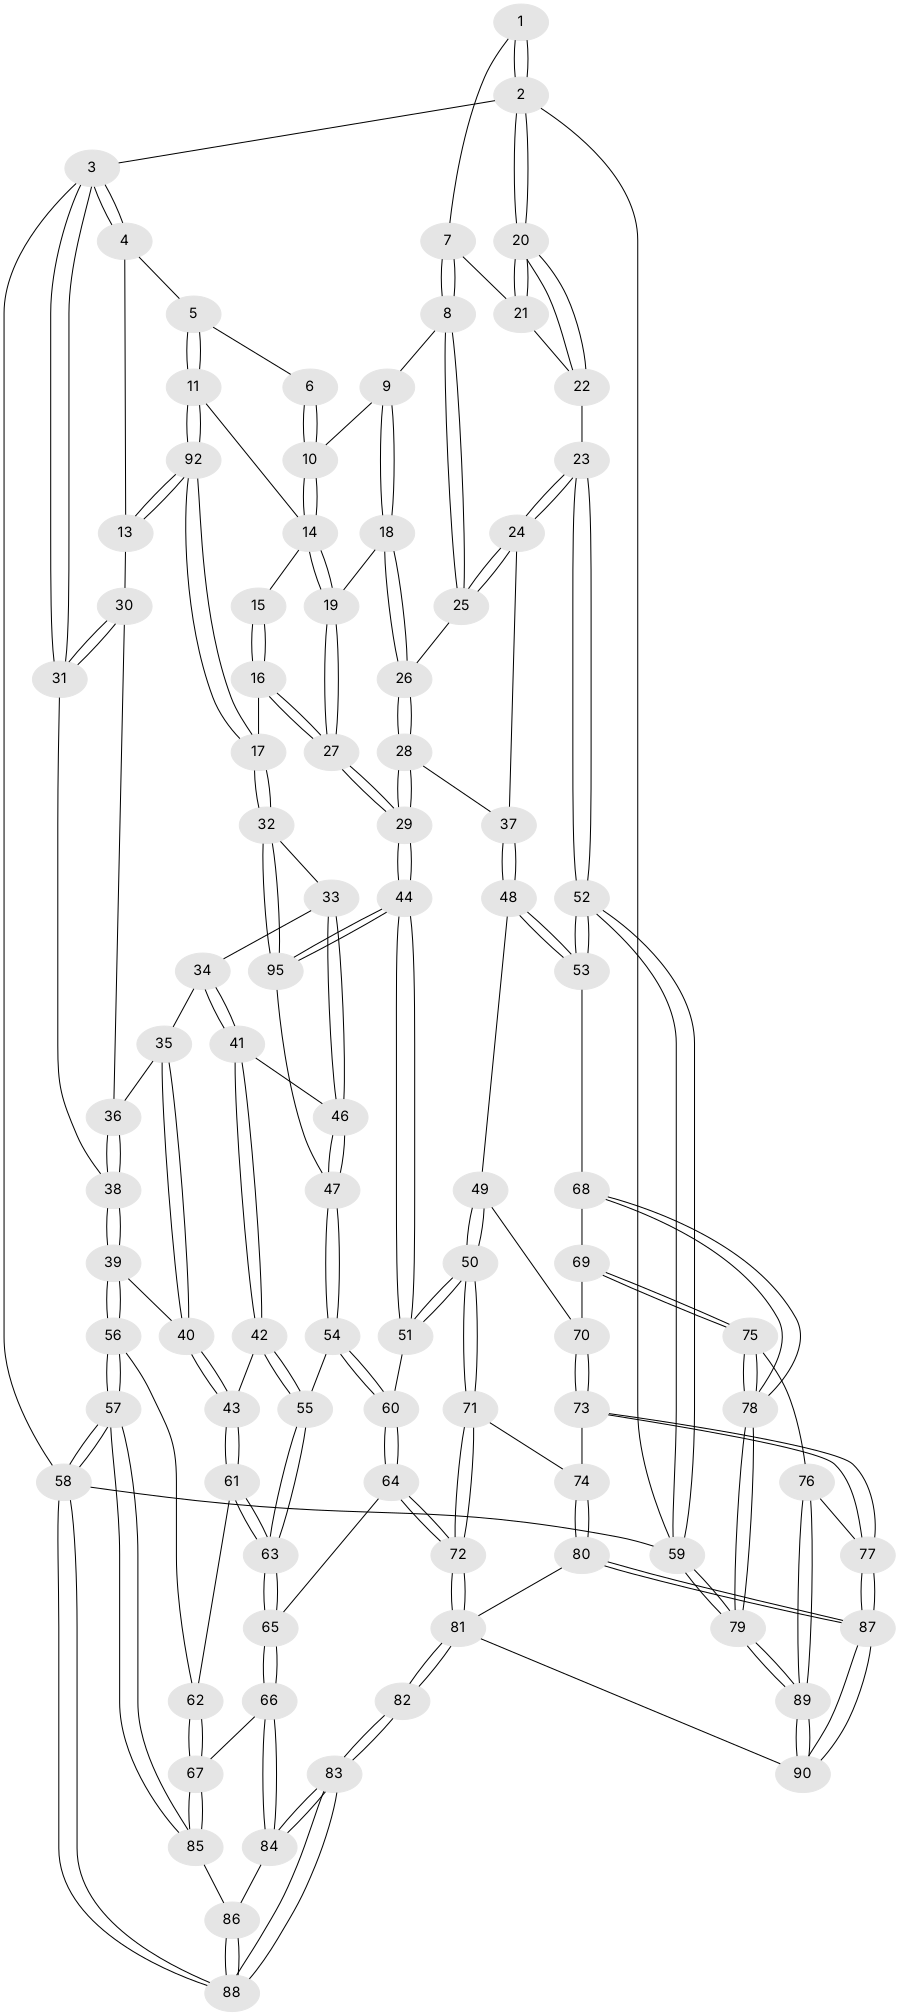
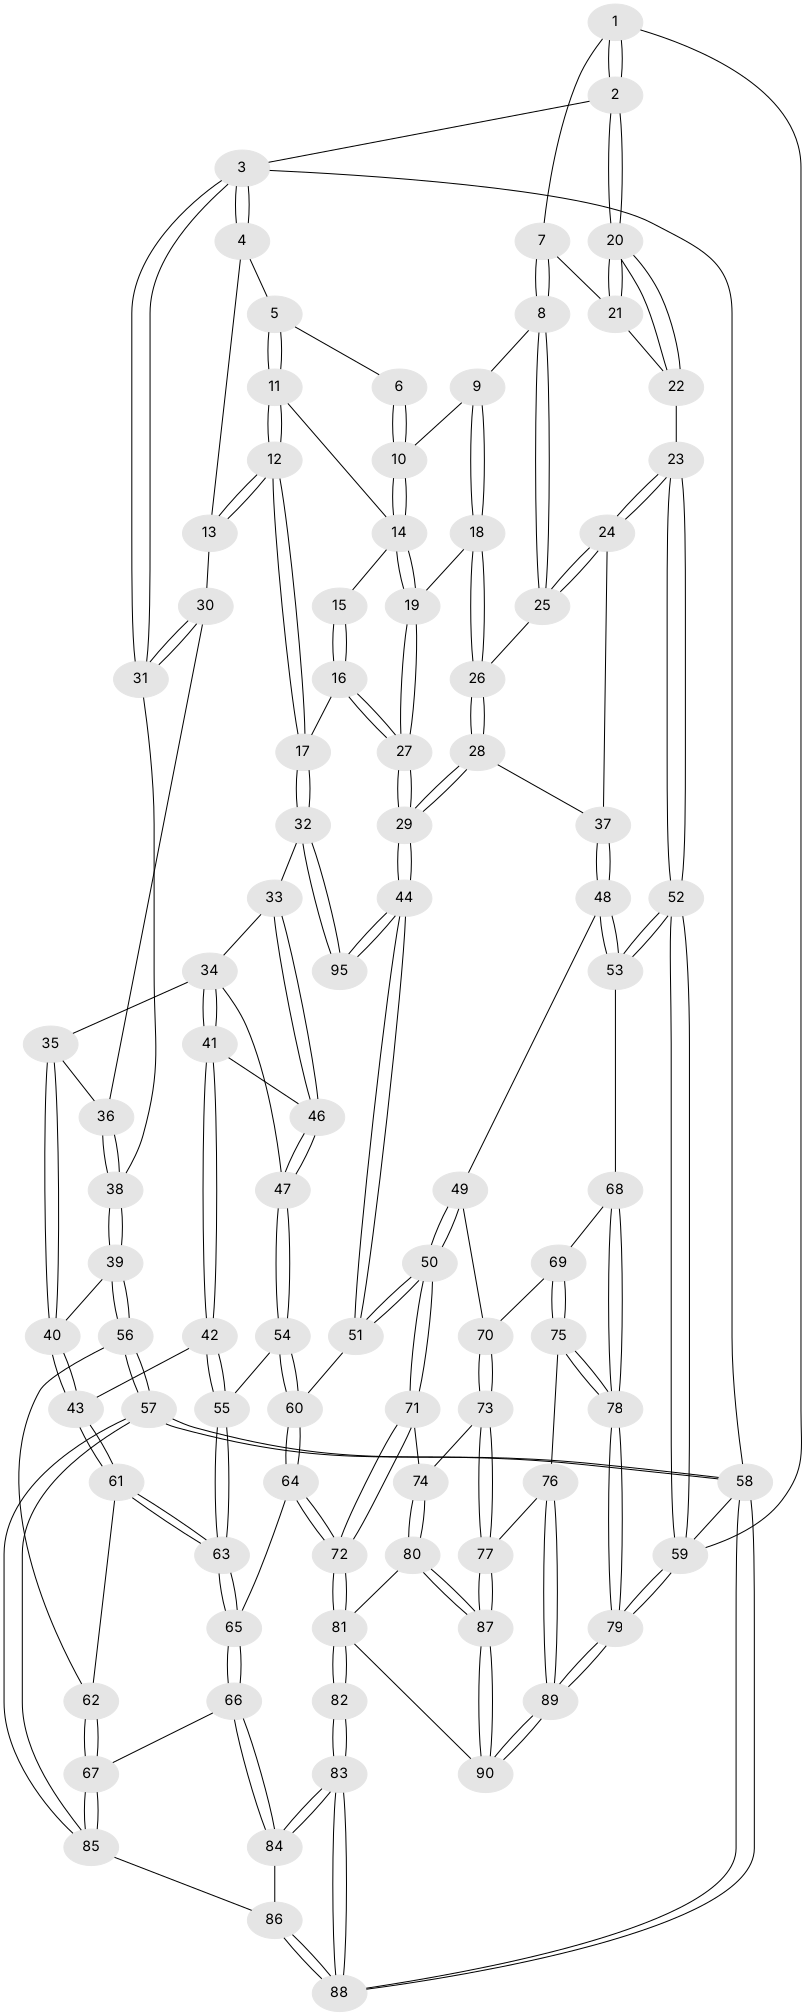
node "92": label "92" -> "12"
edge "2" -- "59": now "1" -- "59"
edge "95" -- "47": now "34" -- "47"
